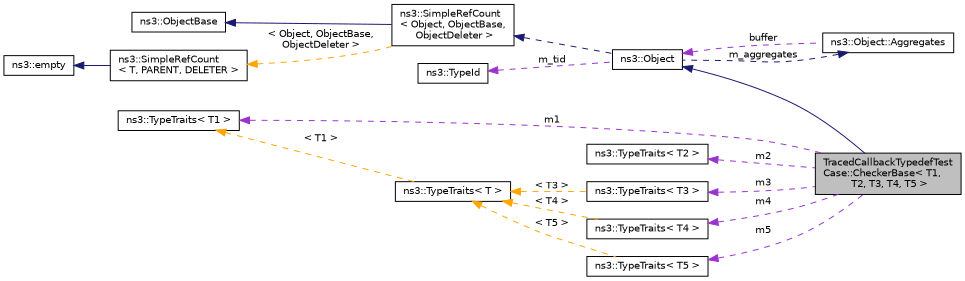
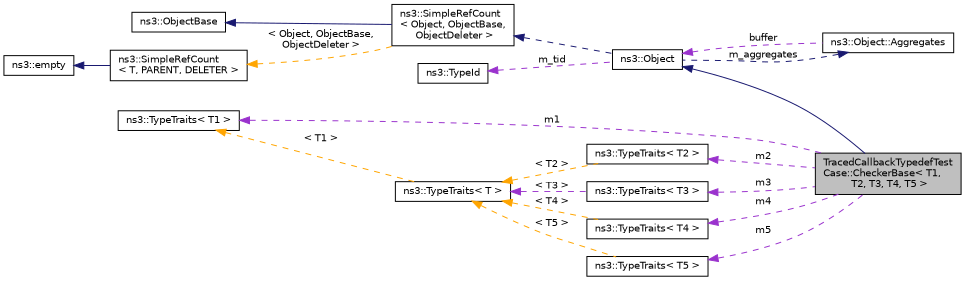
edge "ns3::TypeTraits< T2 >" -> "ns3::TypeTraits< T >": added, label "< T2 >"
edge "ns3::TypeTraits< T3 >" -> "ns3::TypeTraits< T >": color orange -> darkorchid3
